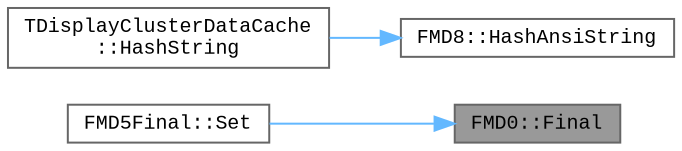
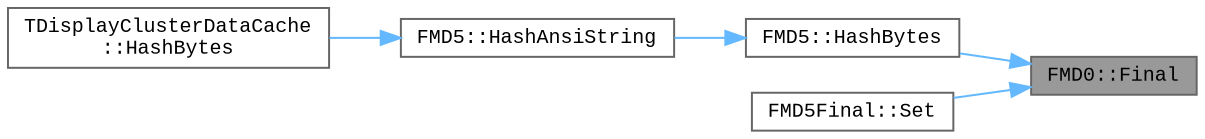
node "TDisplayClusterDataCache ::HashString": label "TDisplayClusterDataCache ::HashString" -> "TDisplayClusterDataCache ::HashBytes"
node "FMD8::HashAnsiString": label "FMD8::HashAnsiString" -> "FMD5::HashAnsiString"
node "FMD5::HashBytes": added
